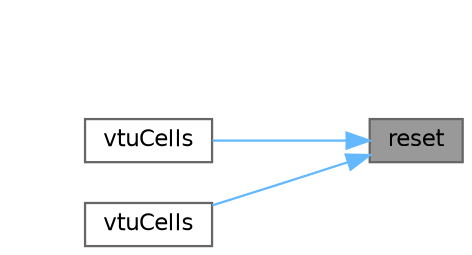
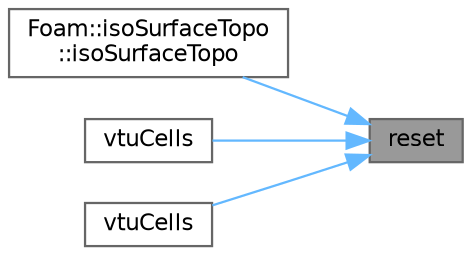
node "Foam::isoSurfaceTopo ::isoSurfaceTopo": added
